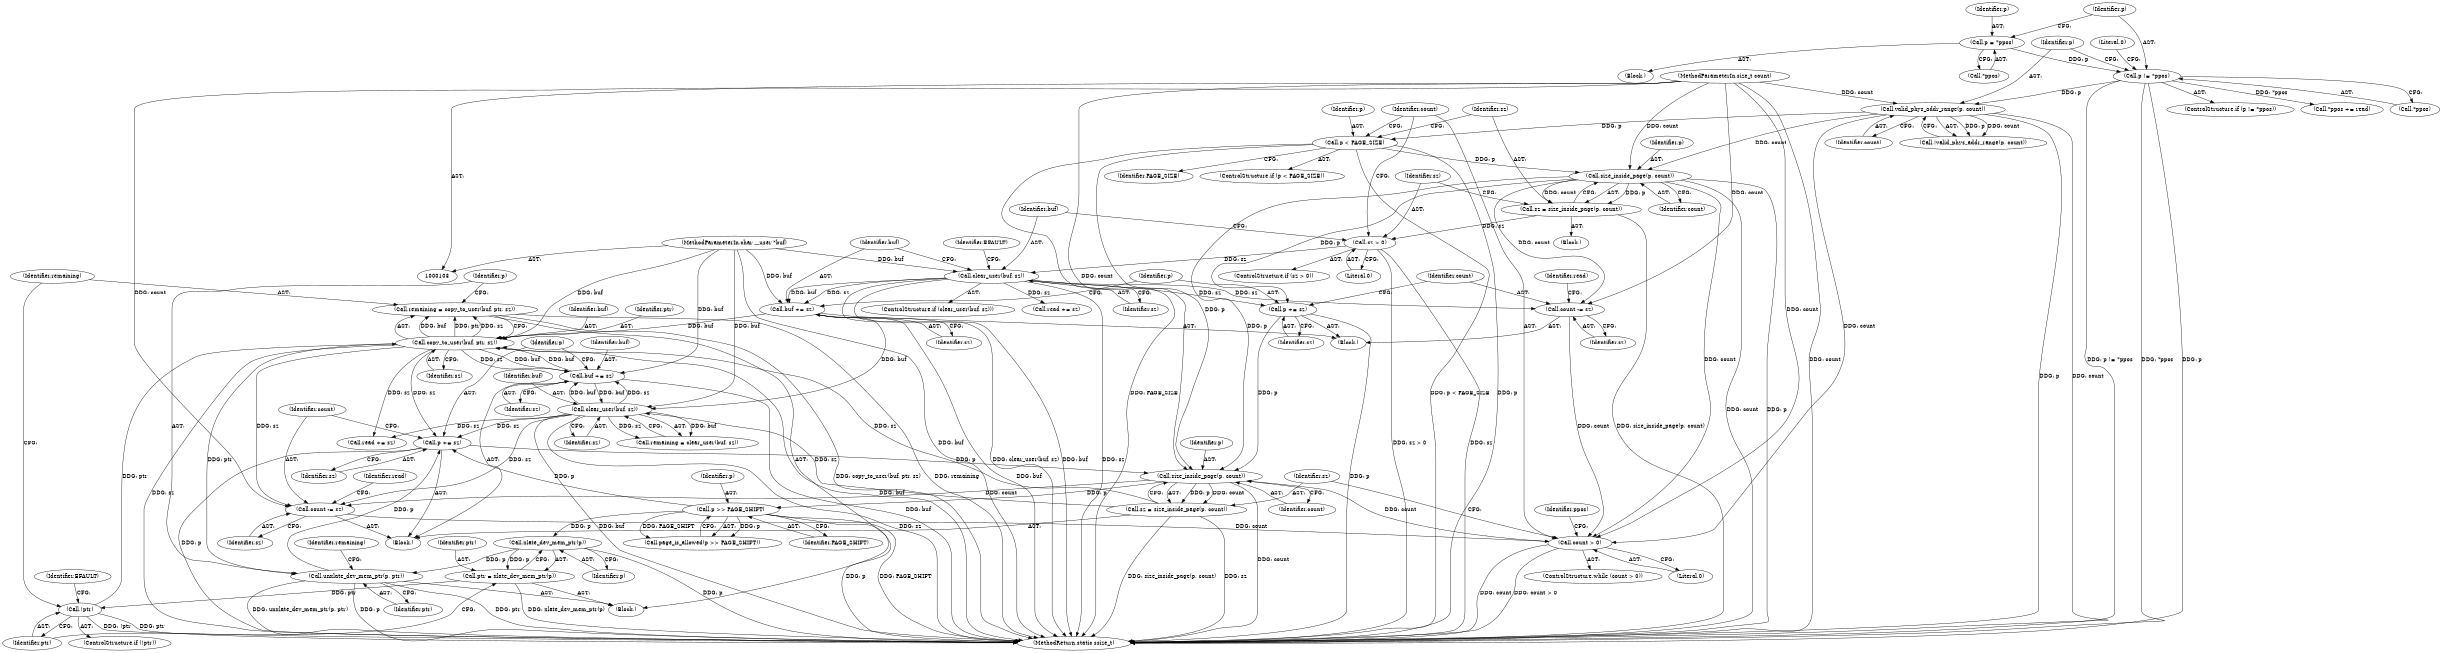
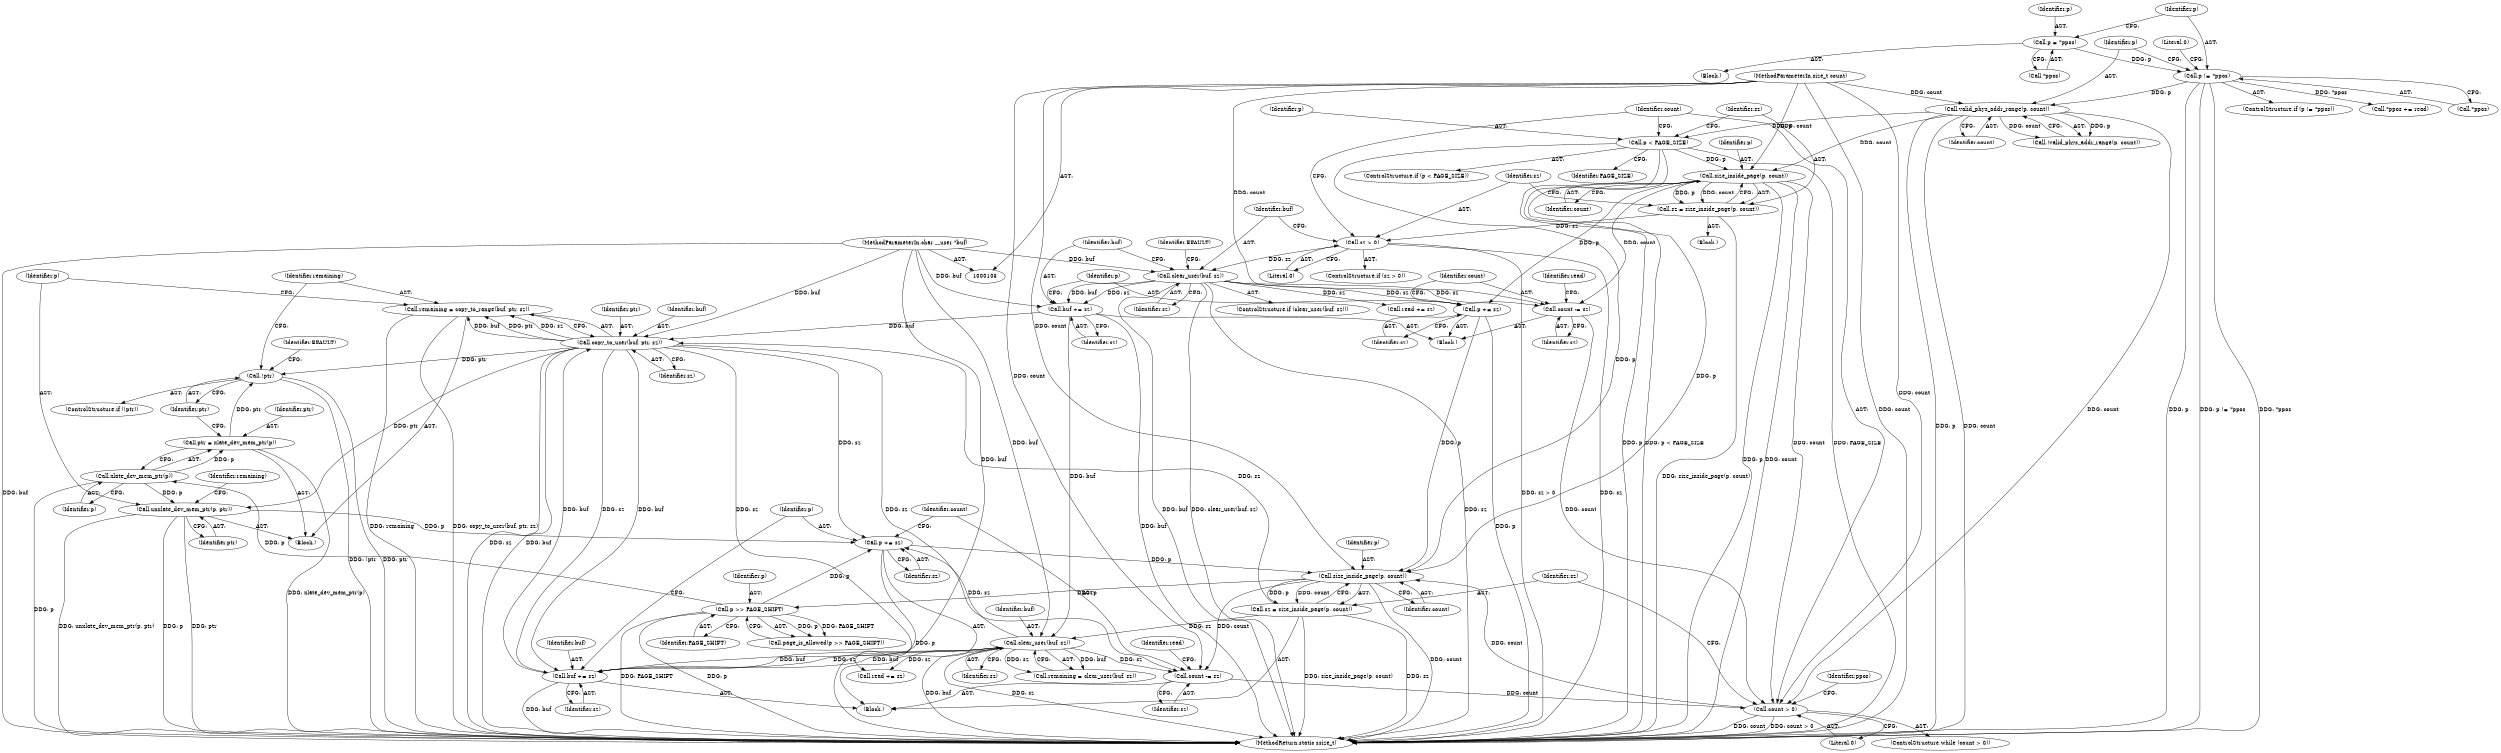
node "(Call,remaining = copy_to_user(buf, ptr, sz))": label "(Call,remaining = copy_to_user(buf, ptr, sz))" -> "(Call,remaining = copy_to_range(buf, ptr, sz))"
edge "(Call,!ptr)" -> "(Call,copy_to_user(buf, ptr, sz))": reversed
